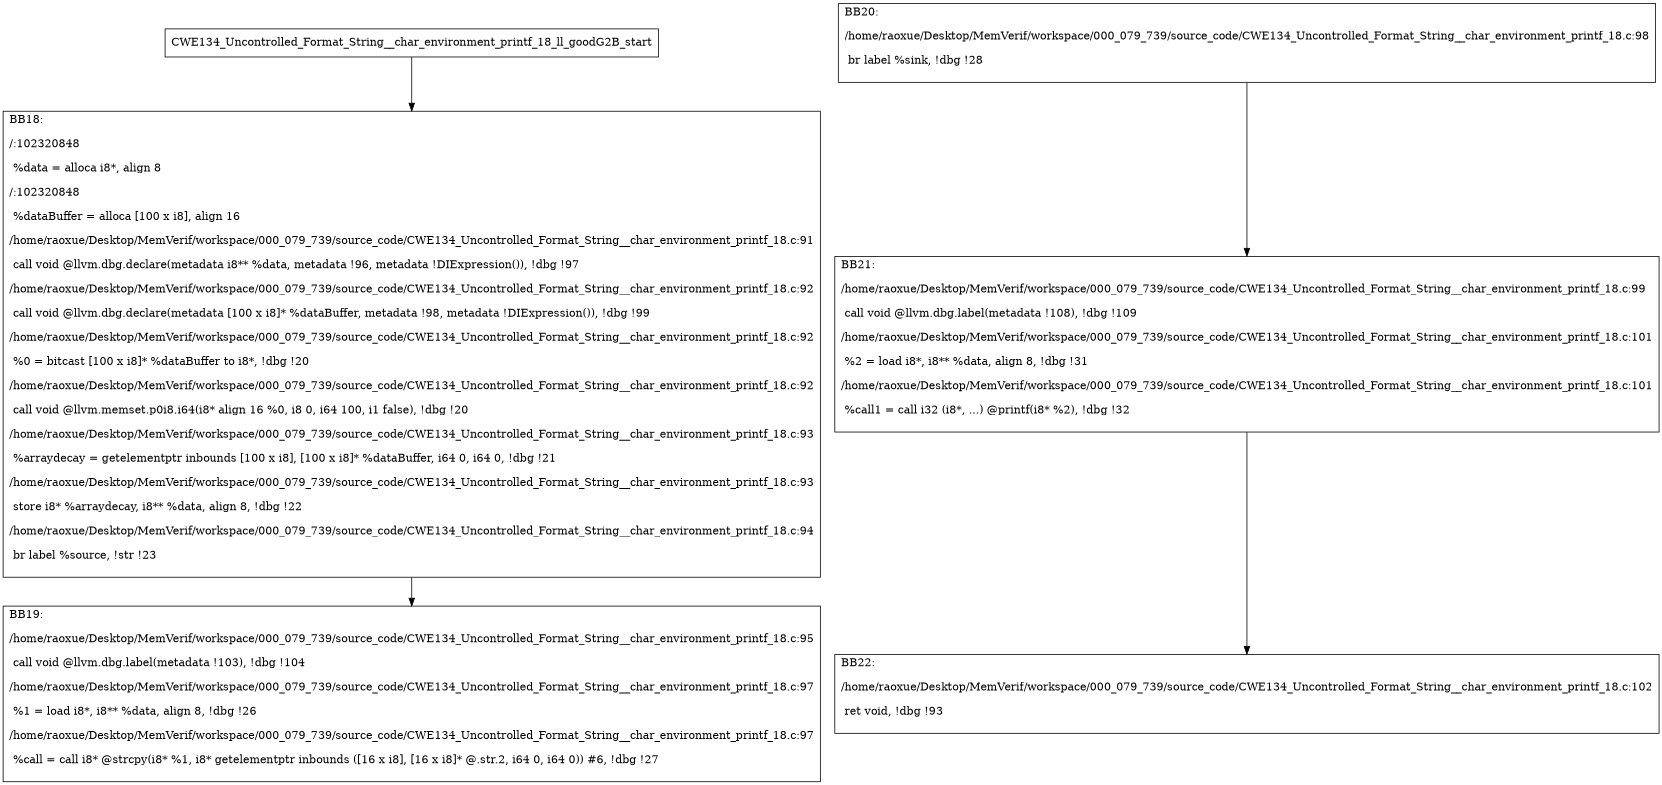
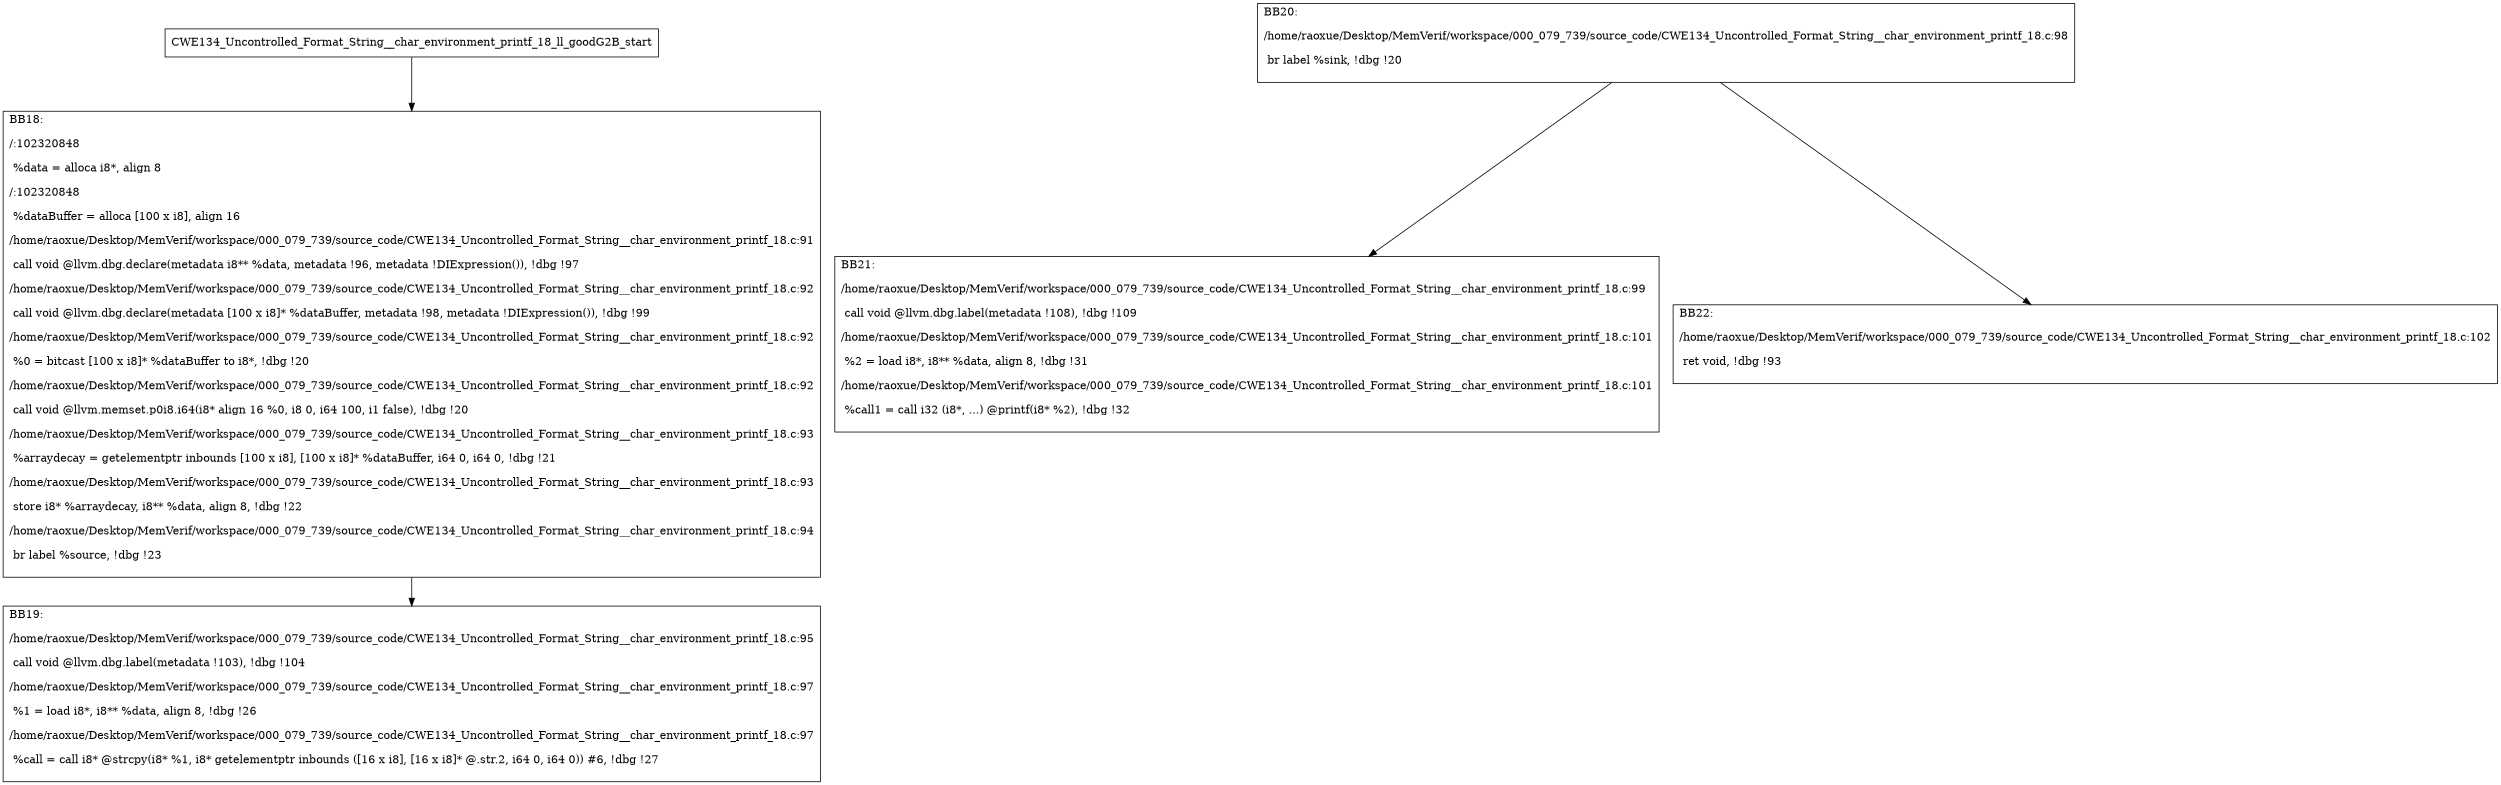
node "BB20:": text "br label %sink, !dbg !28" -> "br label %sink, !dbg !20"
edge "BB21:" -> "BB22:": now "BB20:" -> "BB22:"
node "BB18:": text "br label %source, !str !23" -> "br label %source, !dbg !23"
